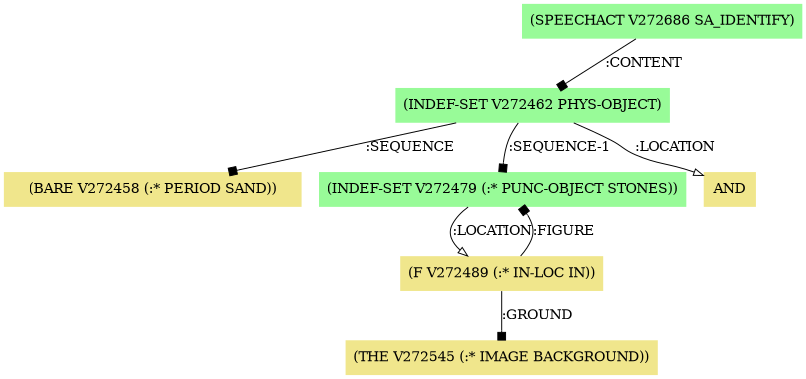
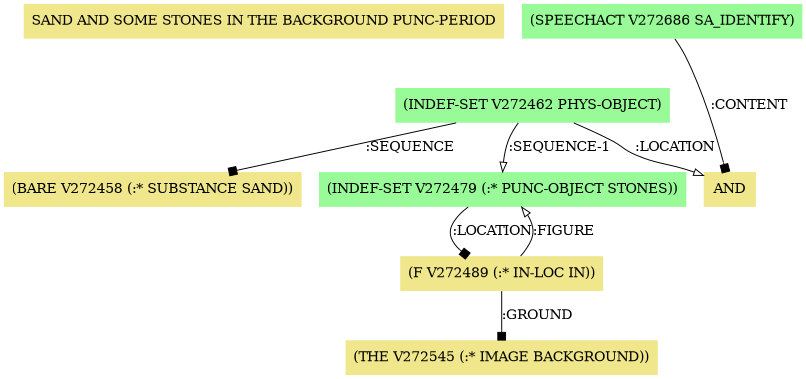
node "SAND AND SOME STONES IN THE BACKGROUND PUNC-PERIOD": added
edge "(SPEECHACT V272686 SA_IDENTIFY)" -> "(INDEF-SET V272462 PHYS-OBJECT)": now "(SPEECHACT V272686 SA_IDENTIFY)" -> "AND"
edge "(INDEF-SET V272462 PHYS-OBJECT)" -> "(INDEF-SET V272479 (:* PUNC-OBJECT STONES))": arrowhead box -> onormal
node "(BARE V272458 (:* PERIOD SAND))": label "(BARE V272458 (:* PERIOD SAND))" -> "(BARE V272458 (:* SUBSTANCE SAND))"
edge "(INDEF-SET V272479 (:* PUNC-OBJECT STONES))" -> "(F V272489 (:* IN-LOC IN))": arrowhead onormal -> box
edge "(F V272489 (:* IN-LOC IN))" -> "(INDEF-SET V272479 (:* PUNC-OBJECT STONES))": arrowhead box -> onormal
